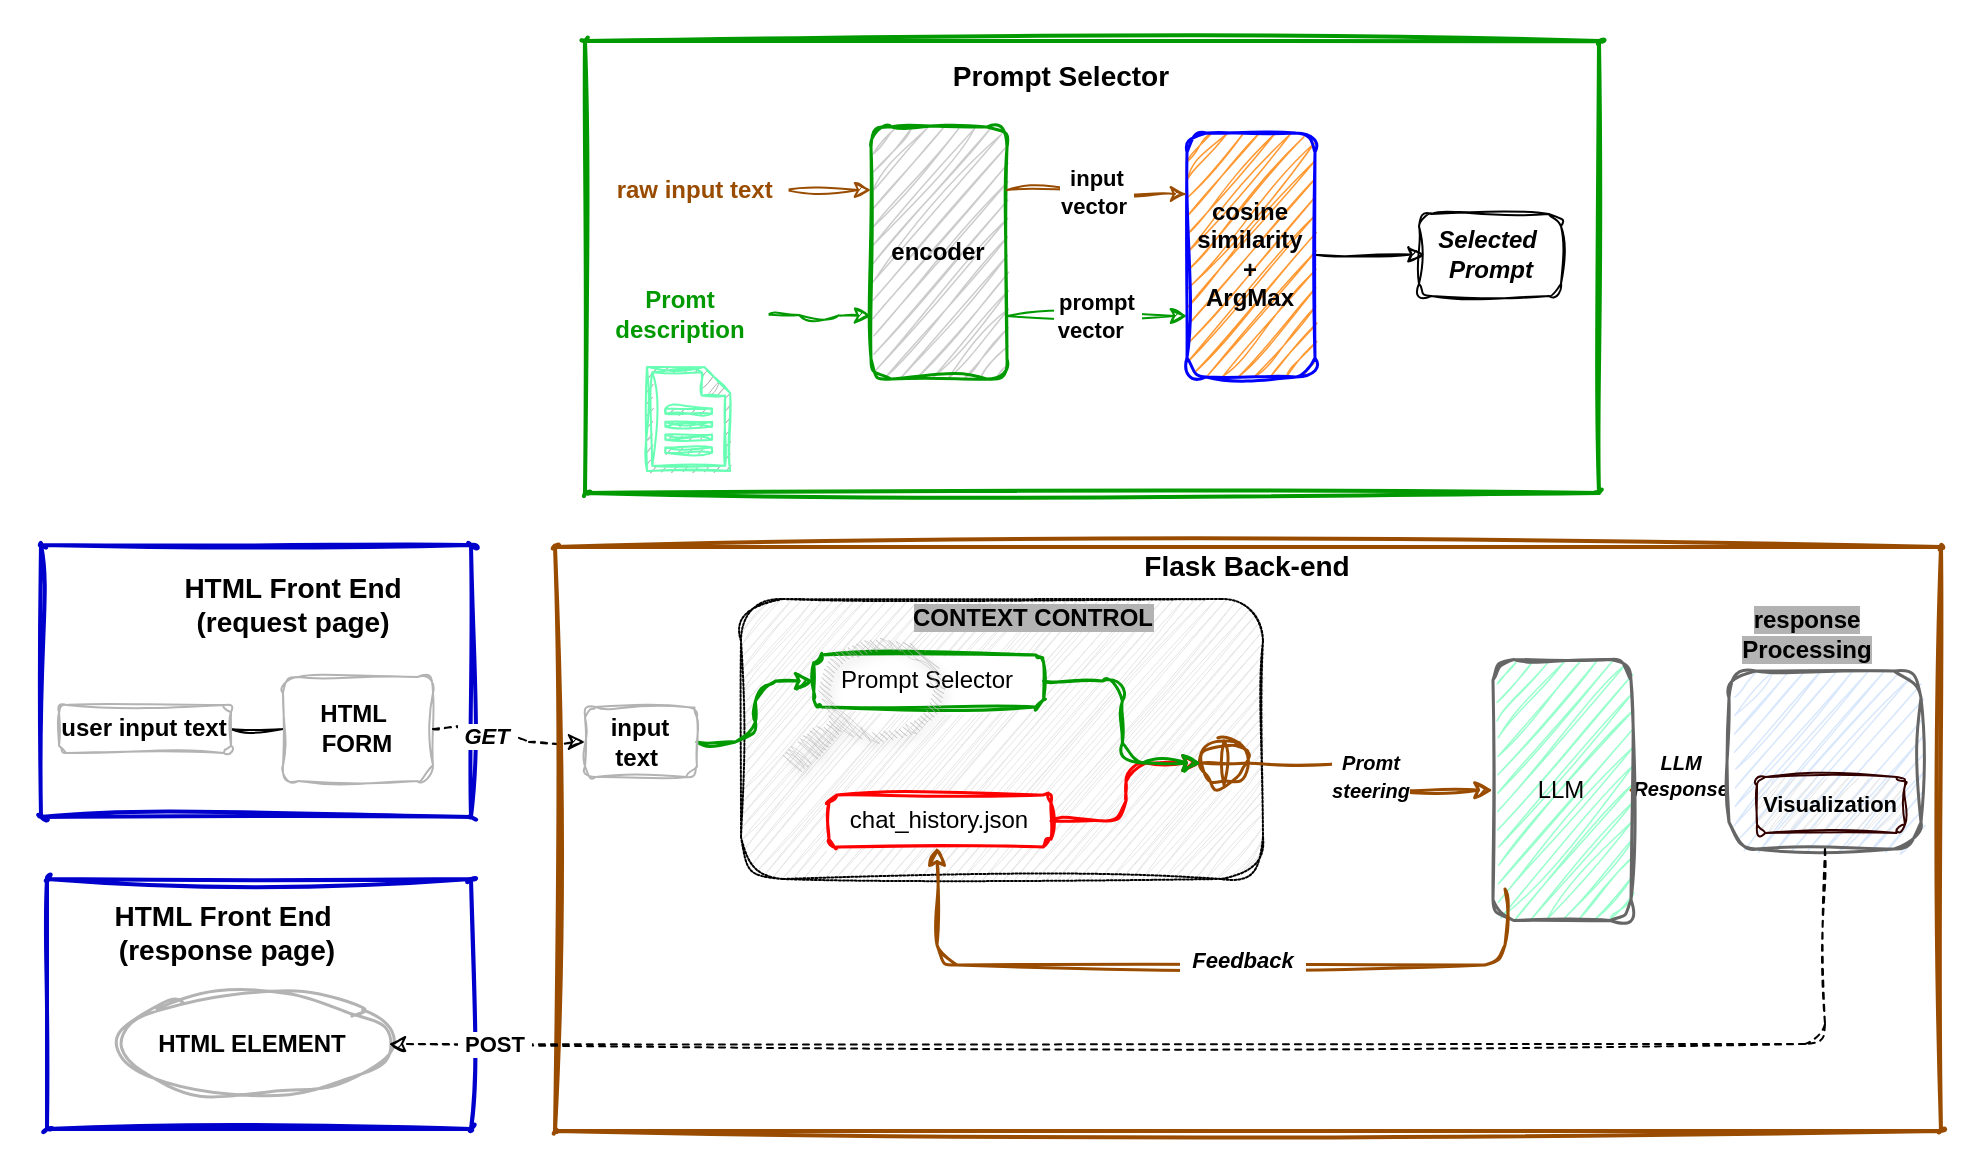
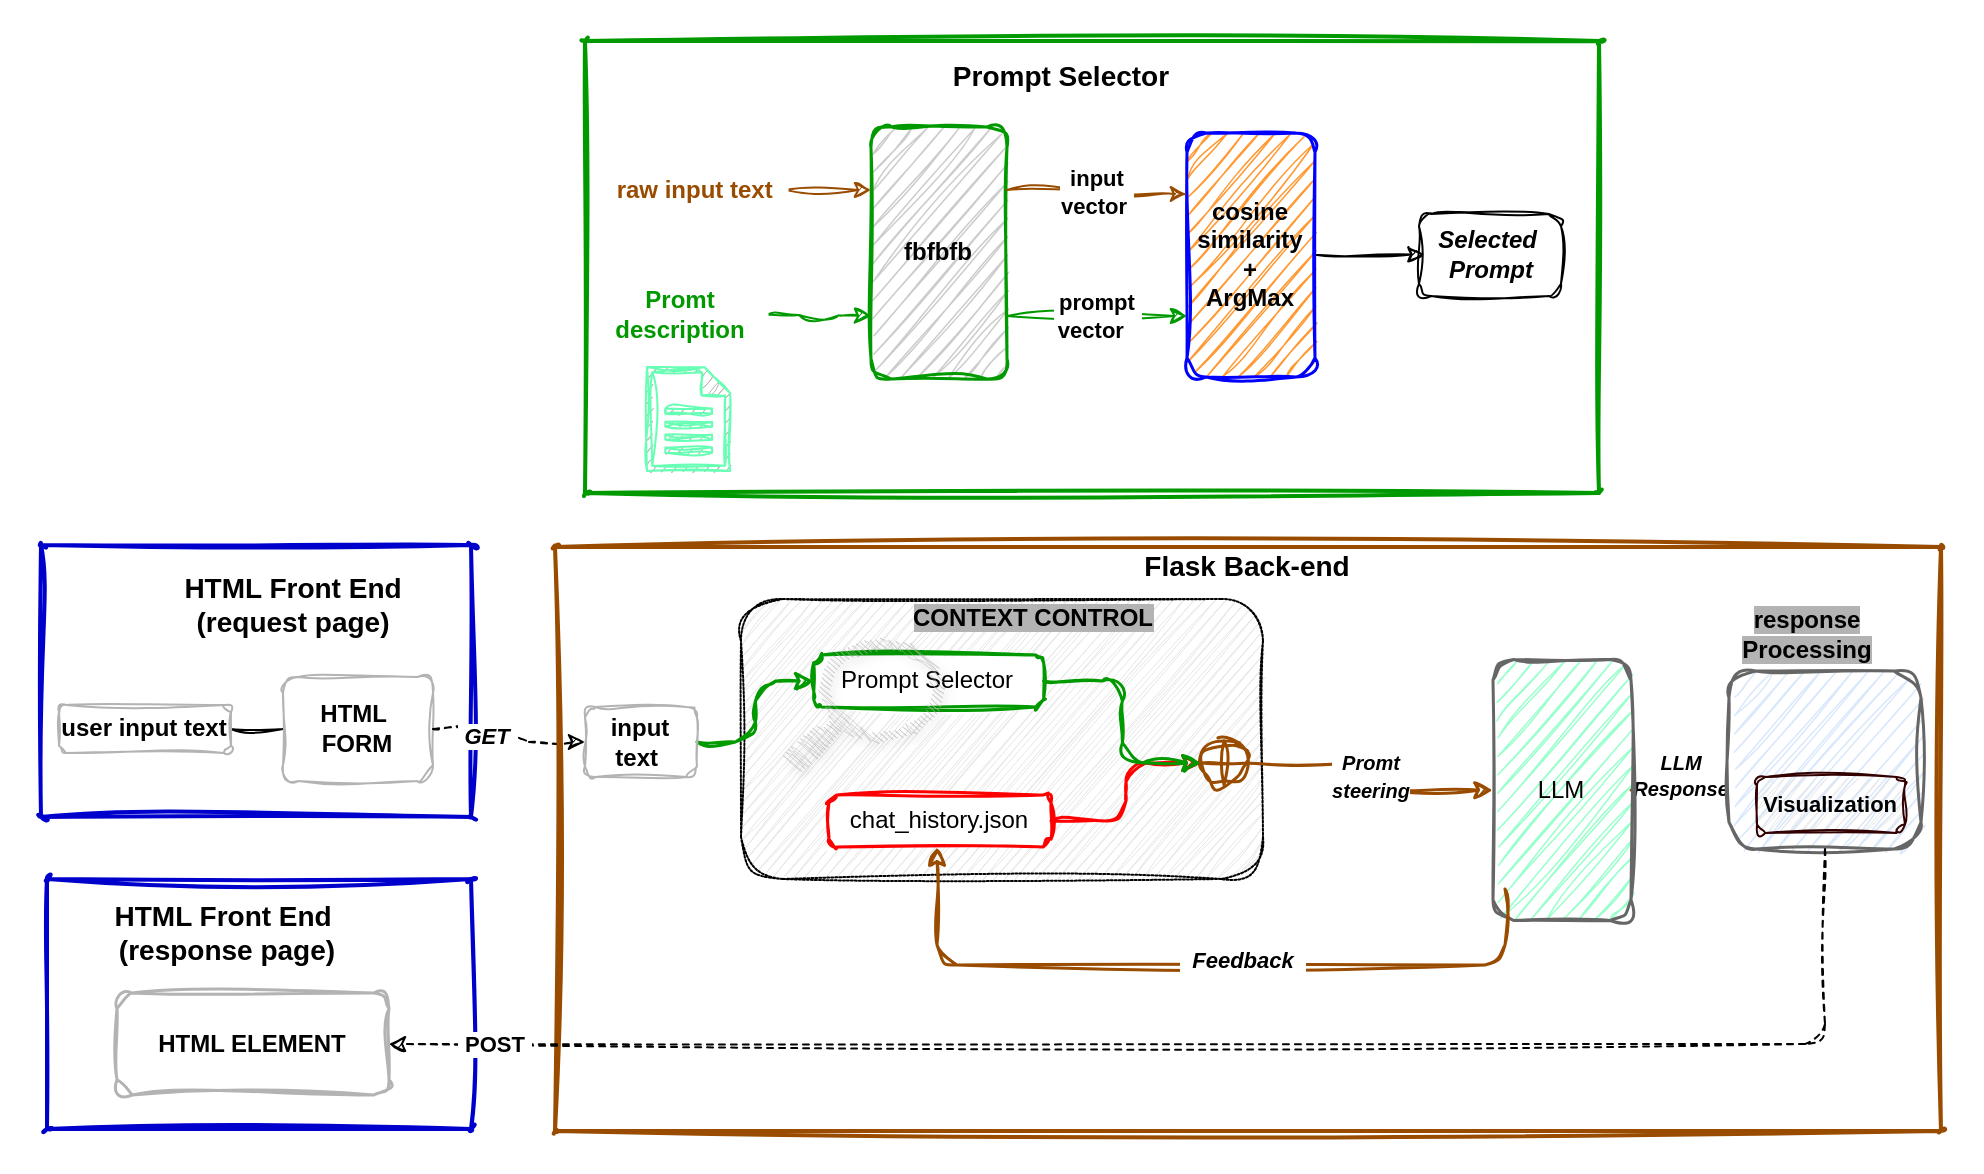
node "encoder": label "encoder" -> "fbfbfb"
node "HTML ELEMENT": shape ellipse -> rounded rectangle
